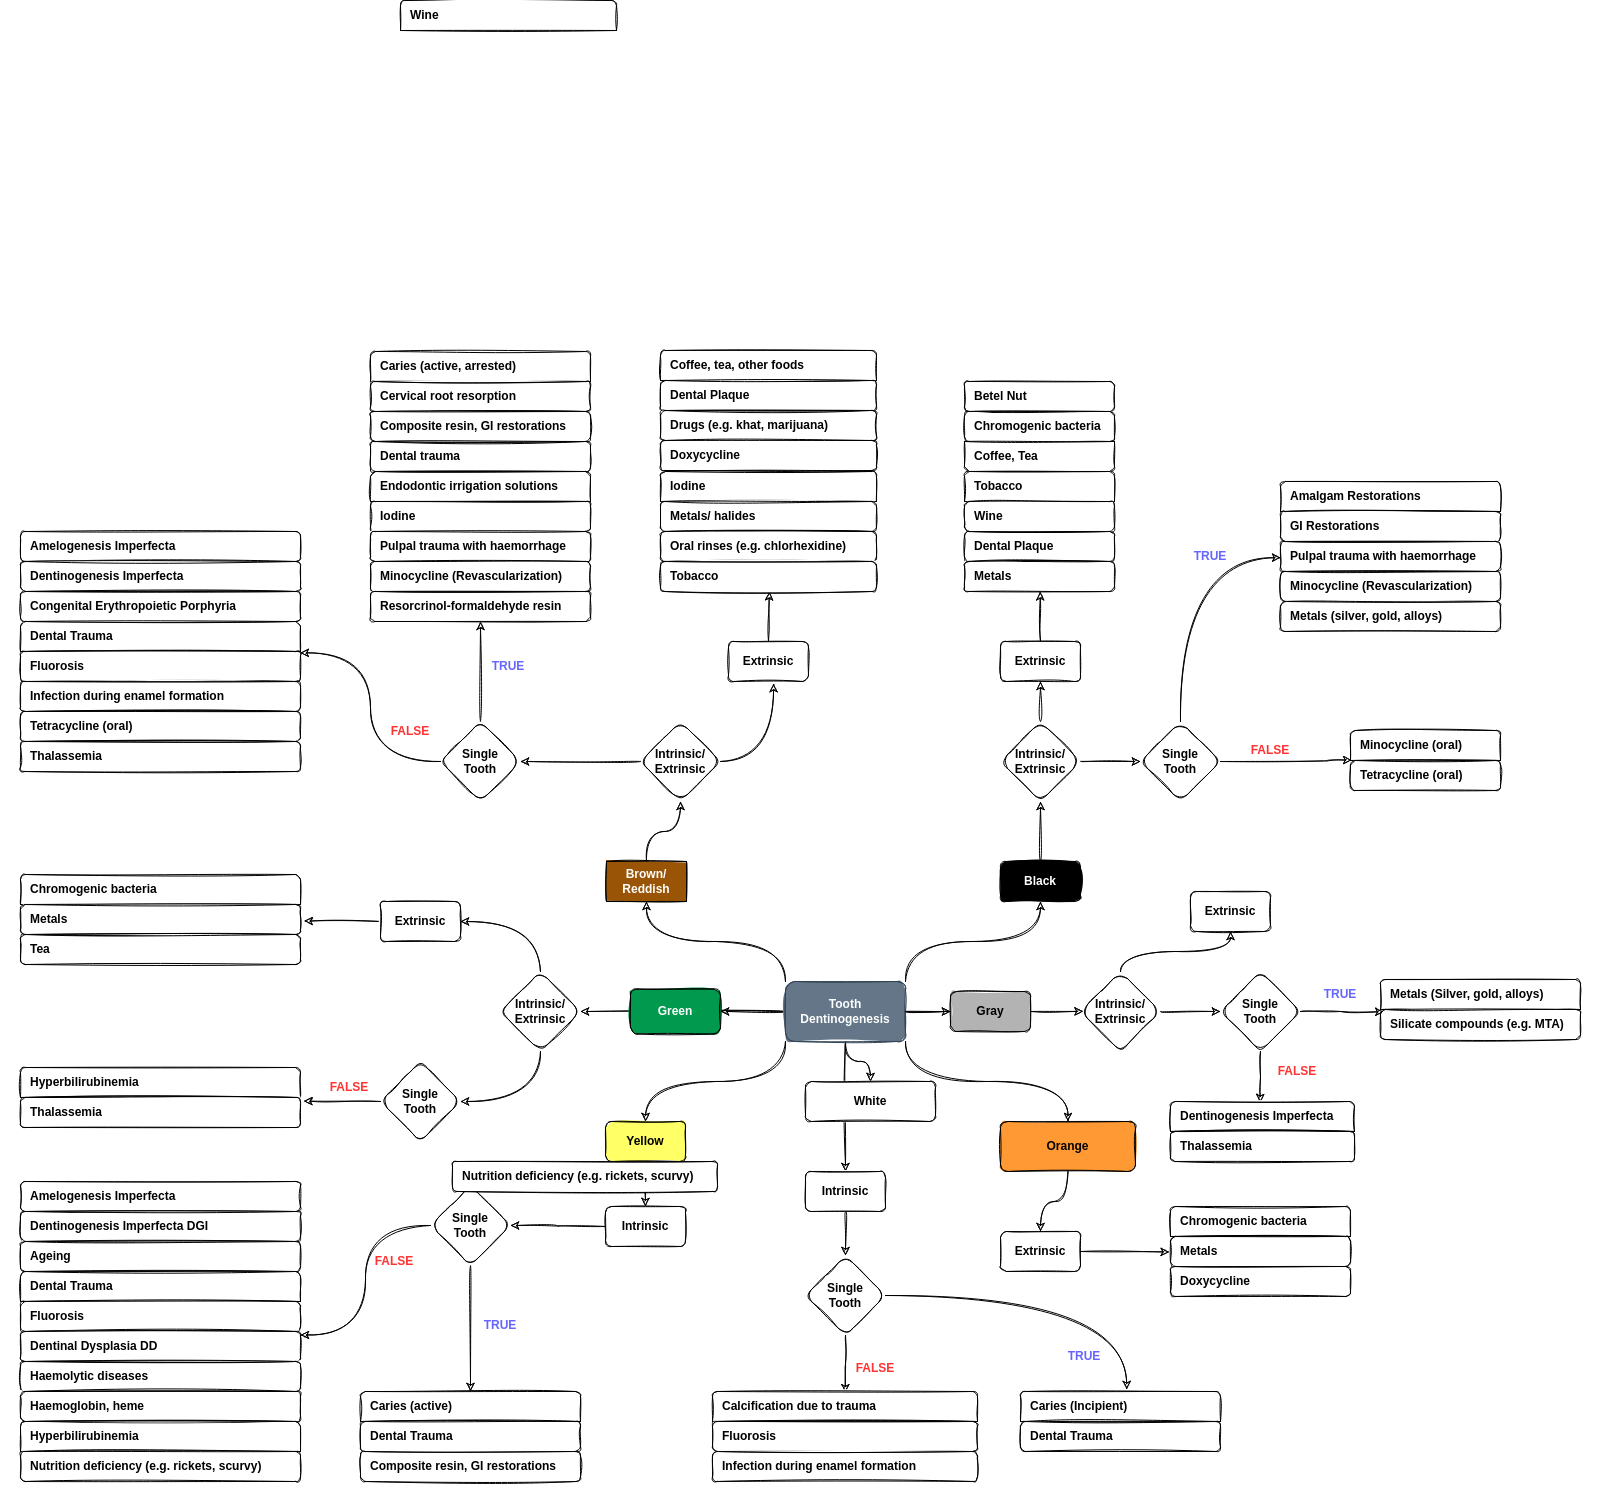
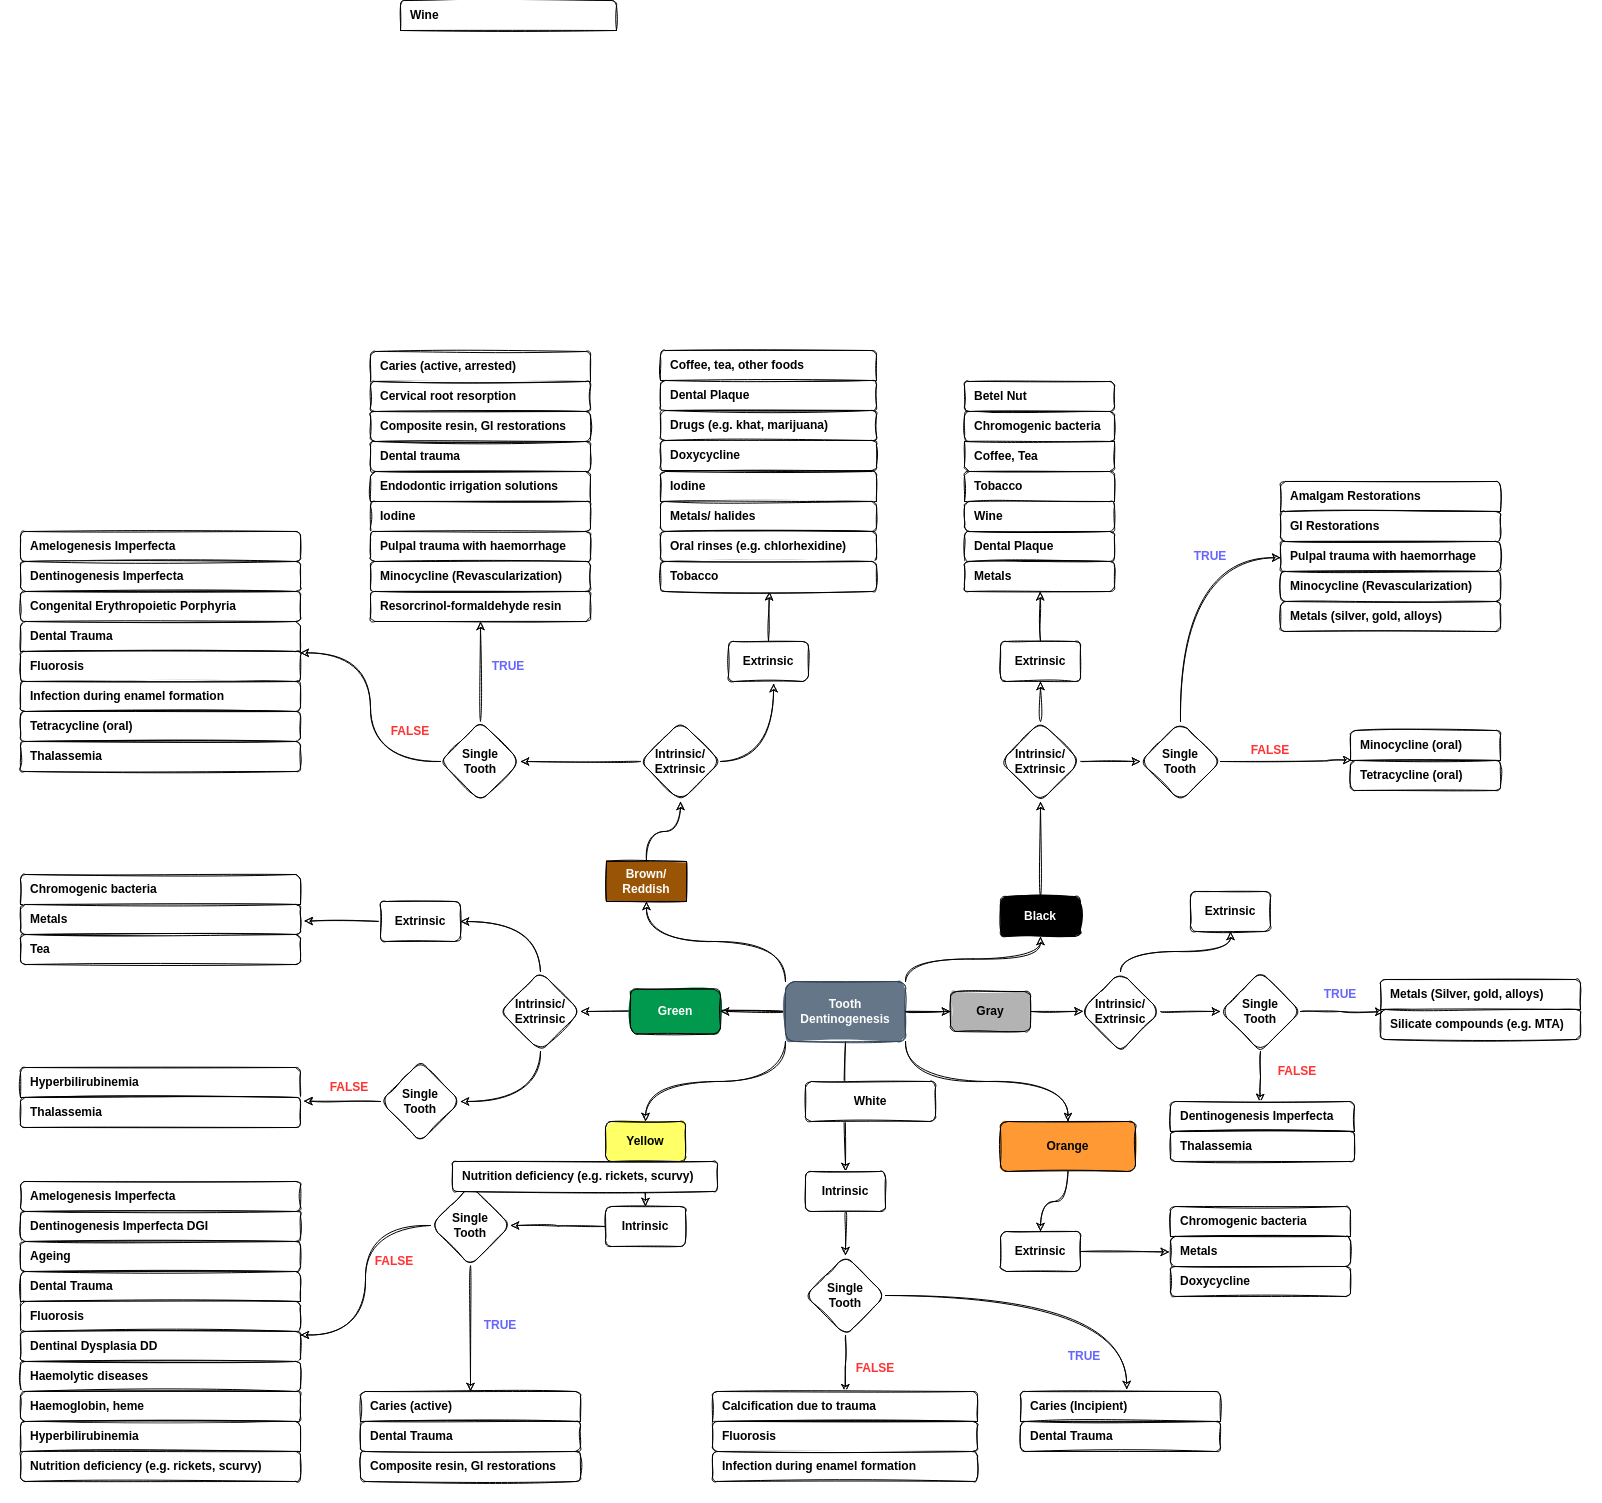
node "Black": moved (1041, 882) -> (1041, 917)
edge "Tooth Dentinogenesis" -> "White": removed
